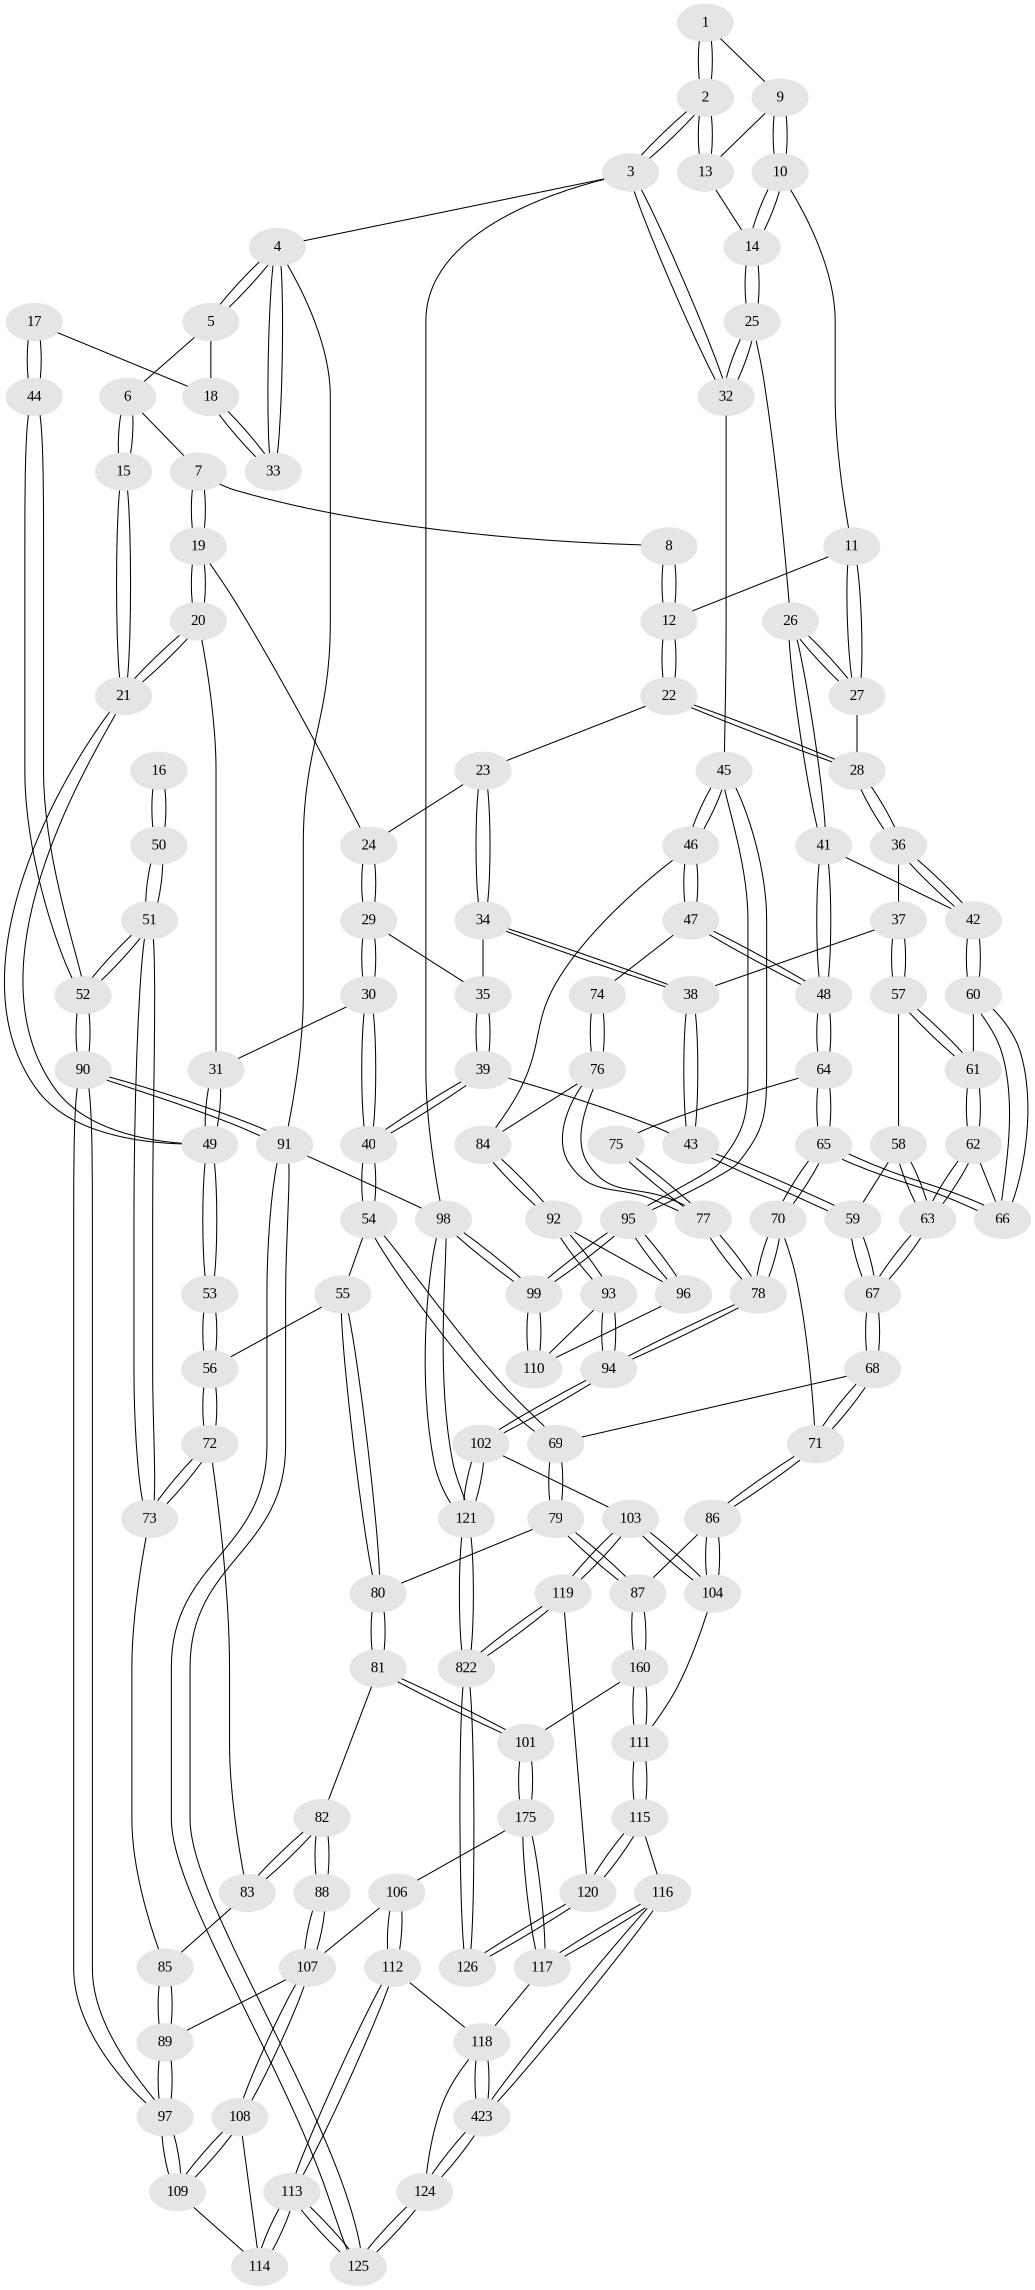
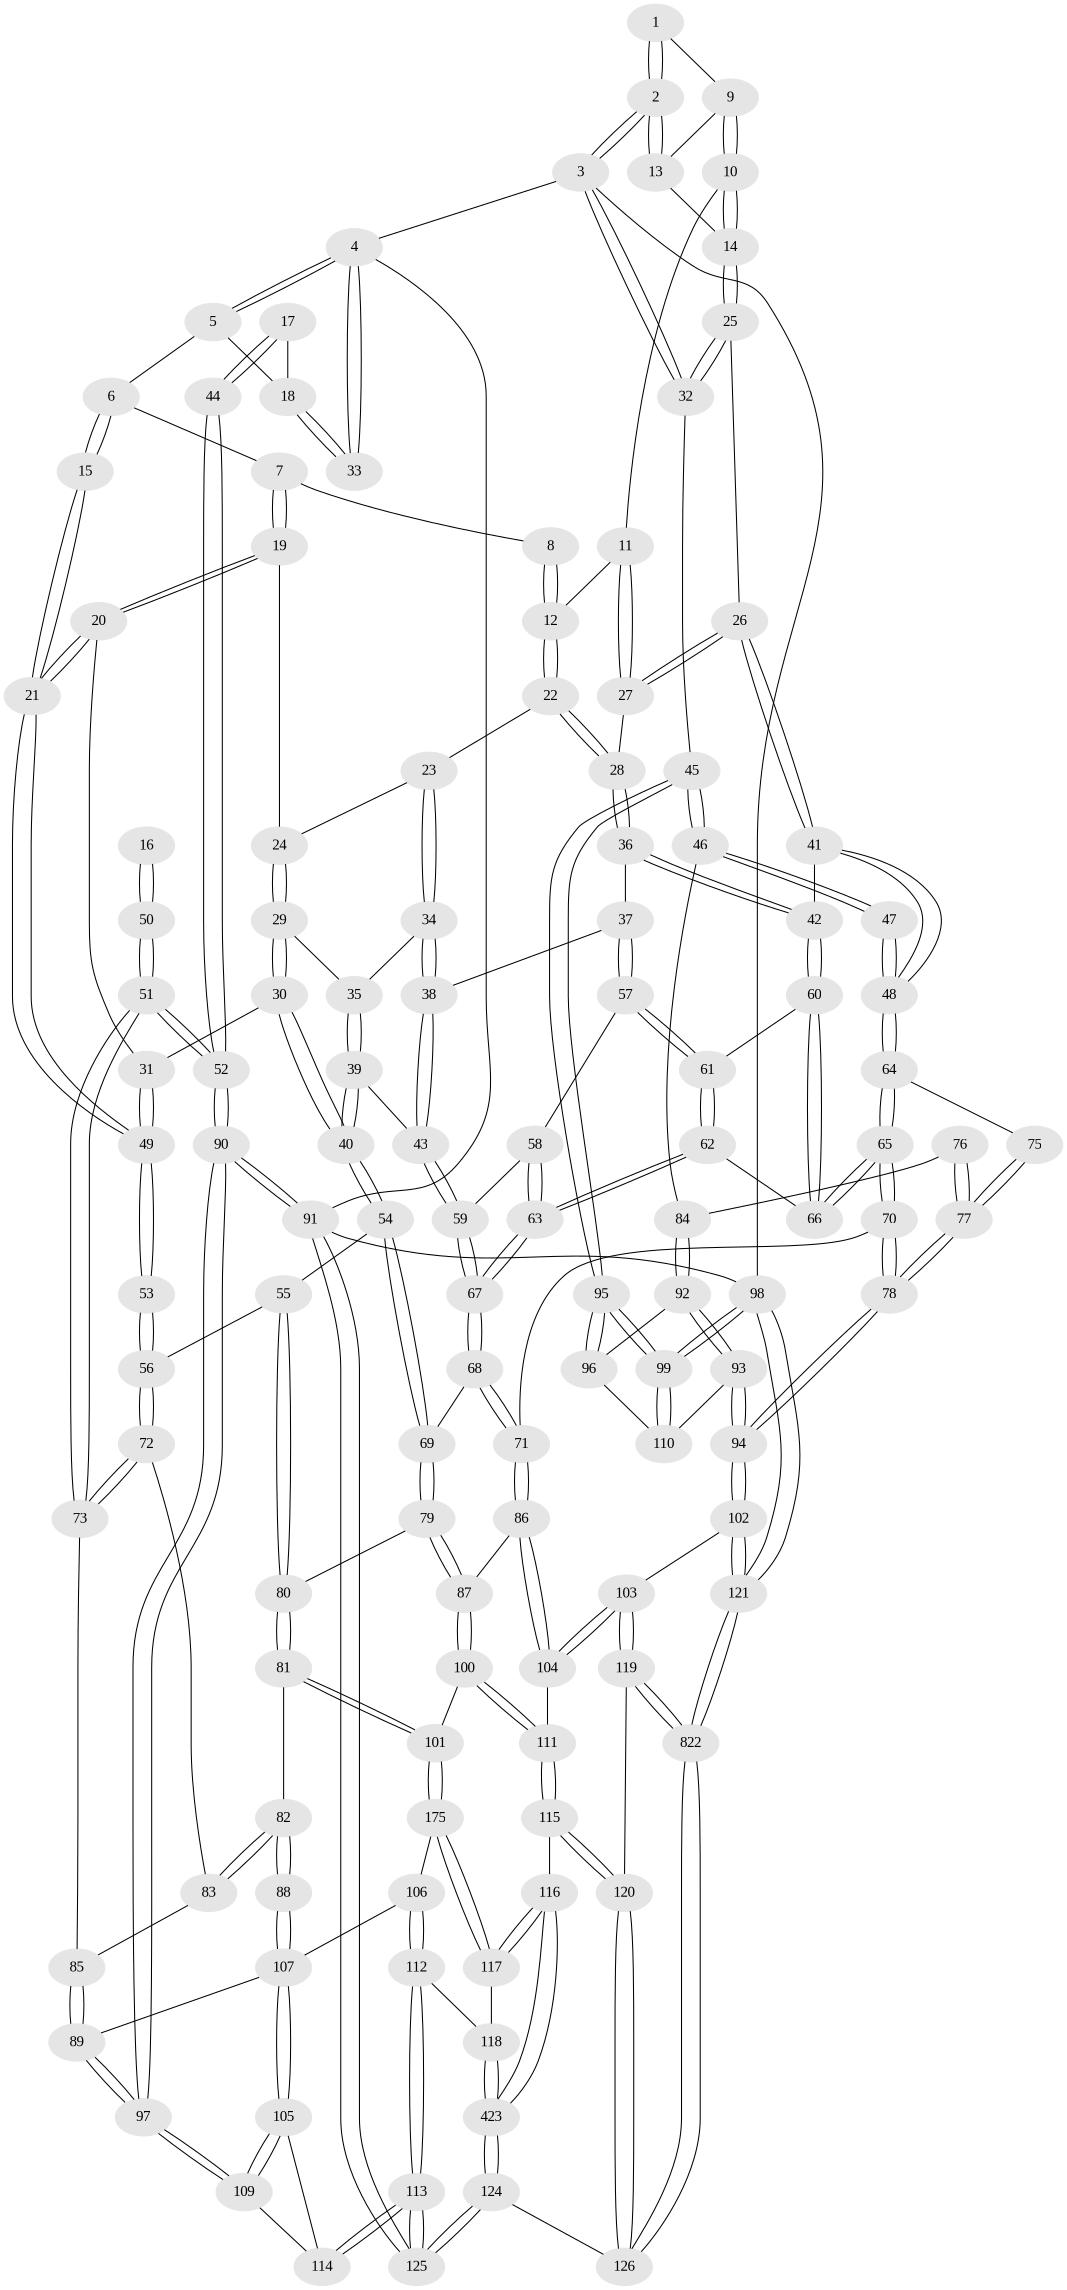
node "74": removed
node "160": label "160" -> "100"
edge "118" -- "124": now "126" -- "124"
node "108": label "108" -> "105"
